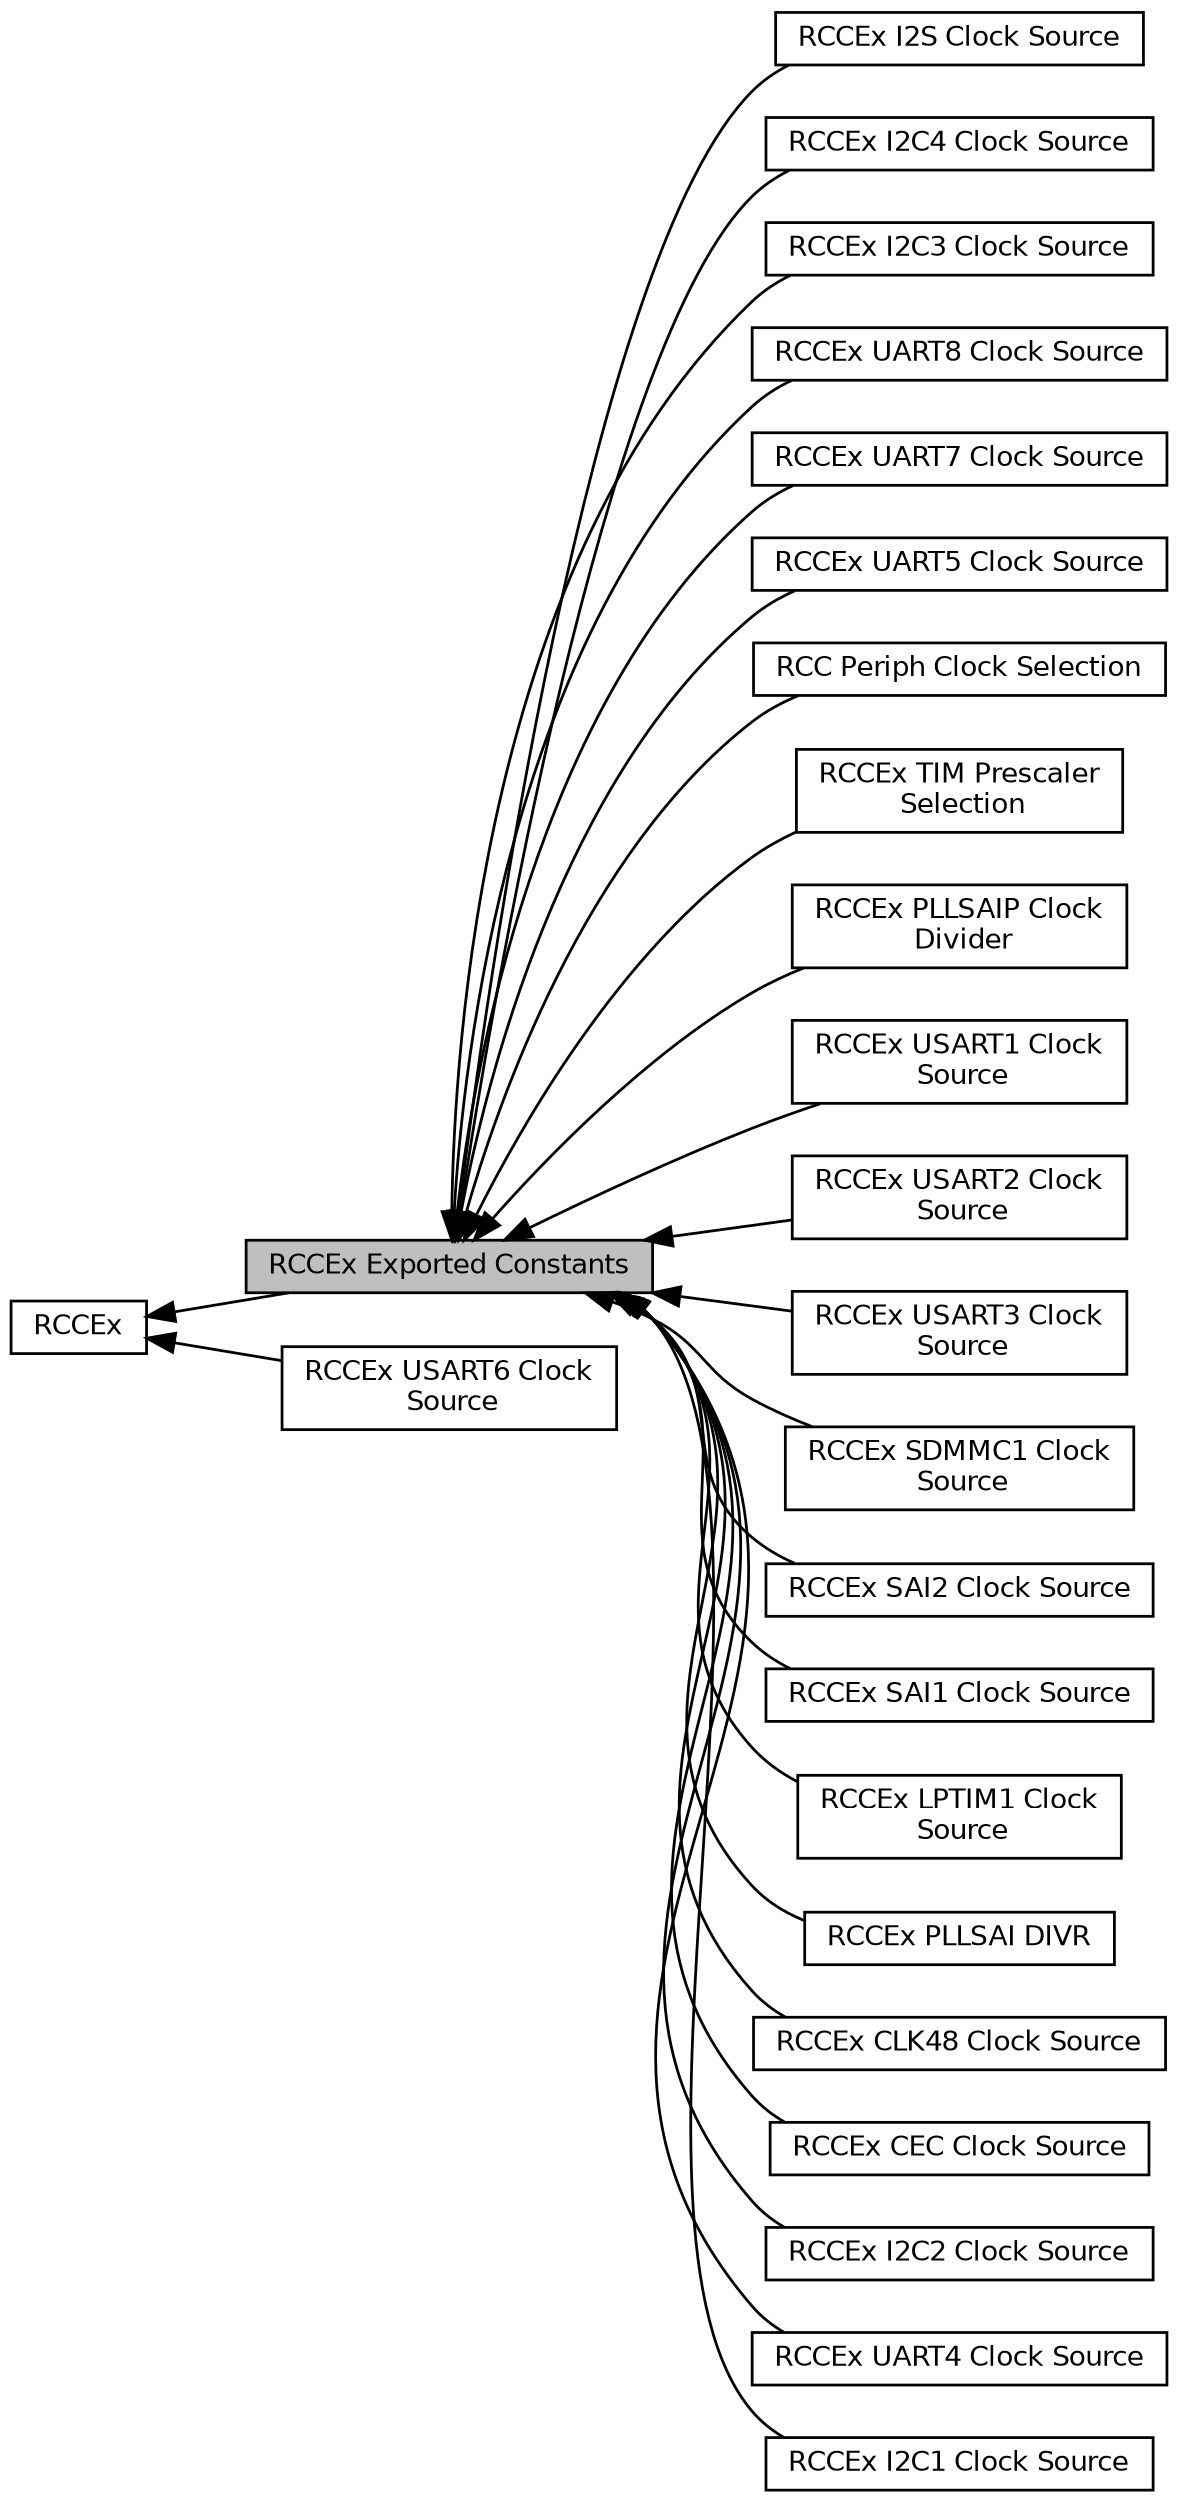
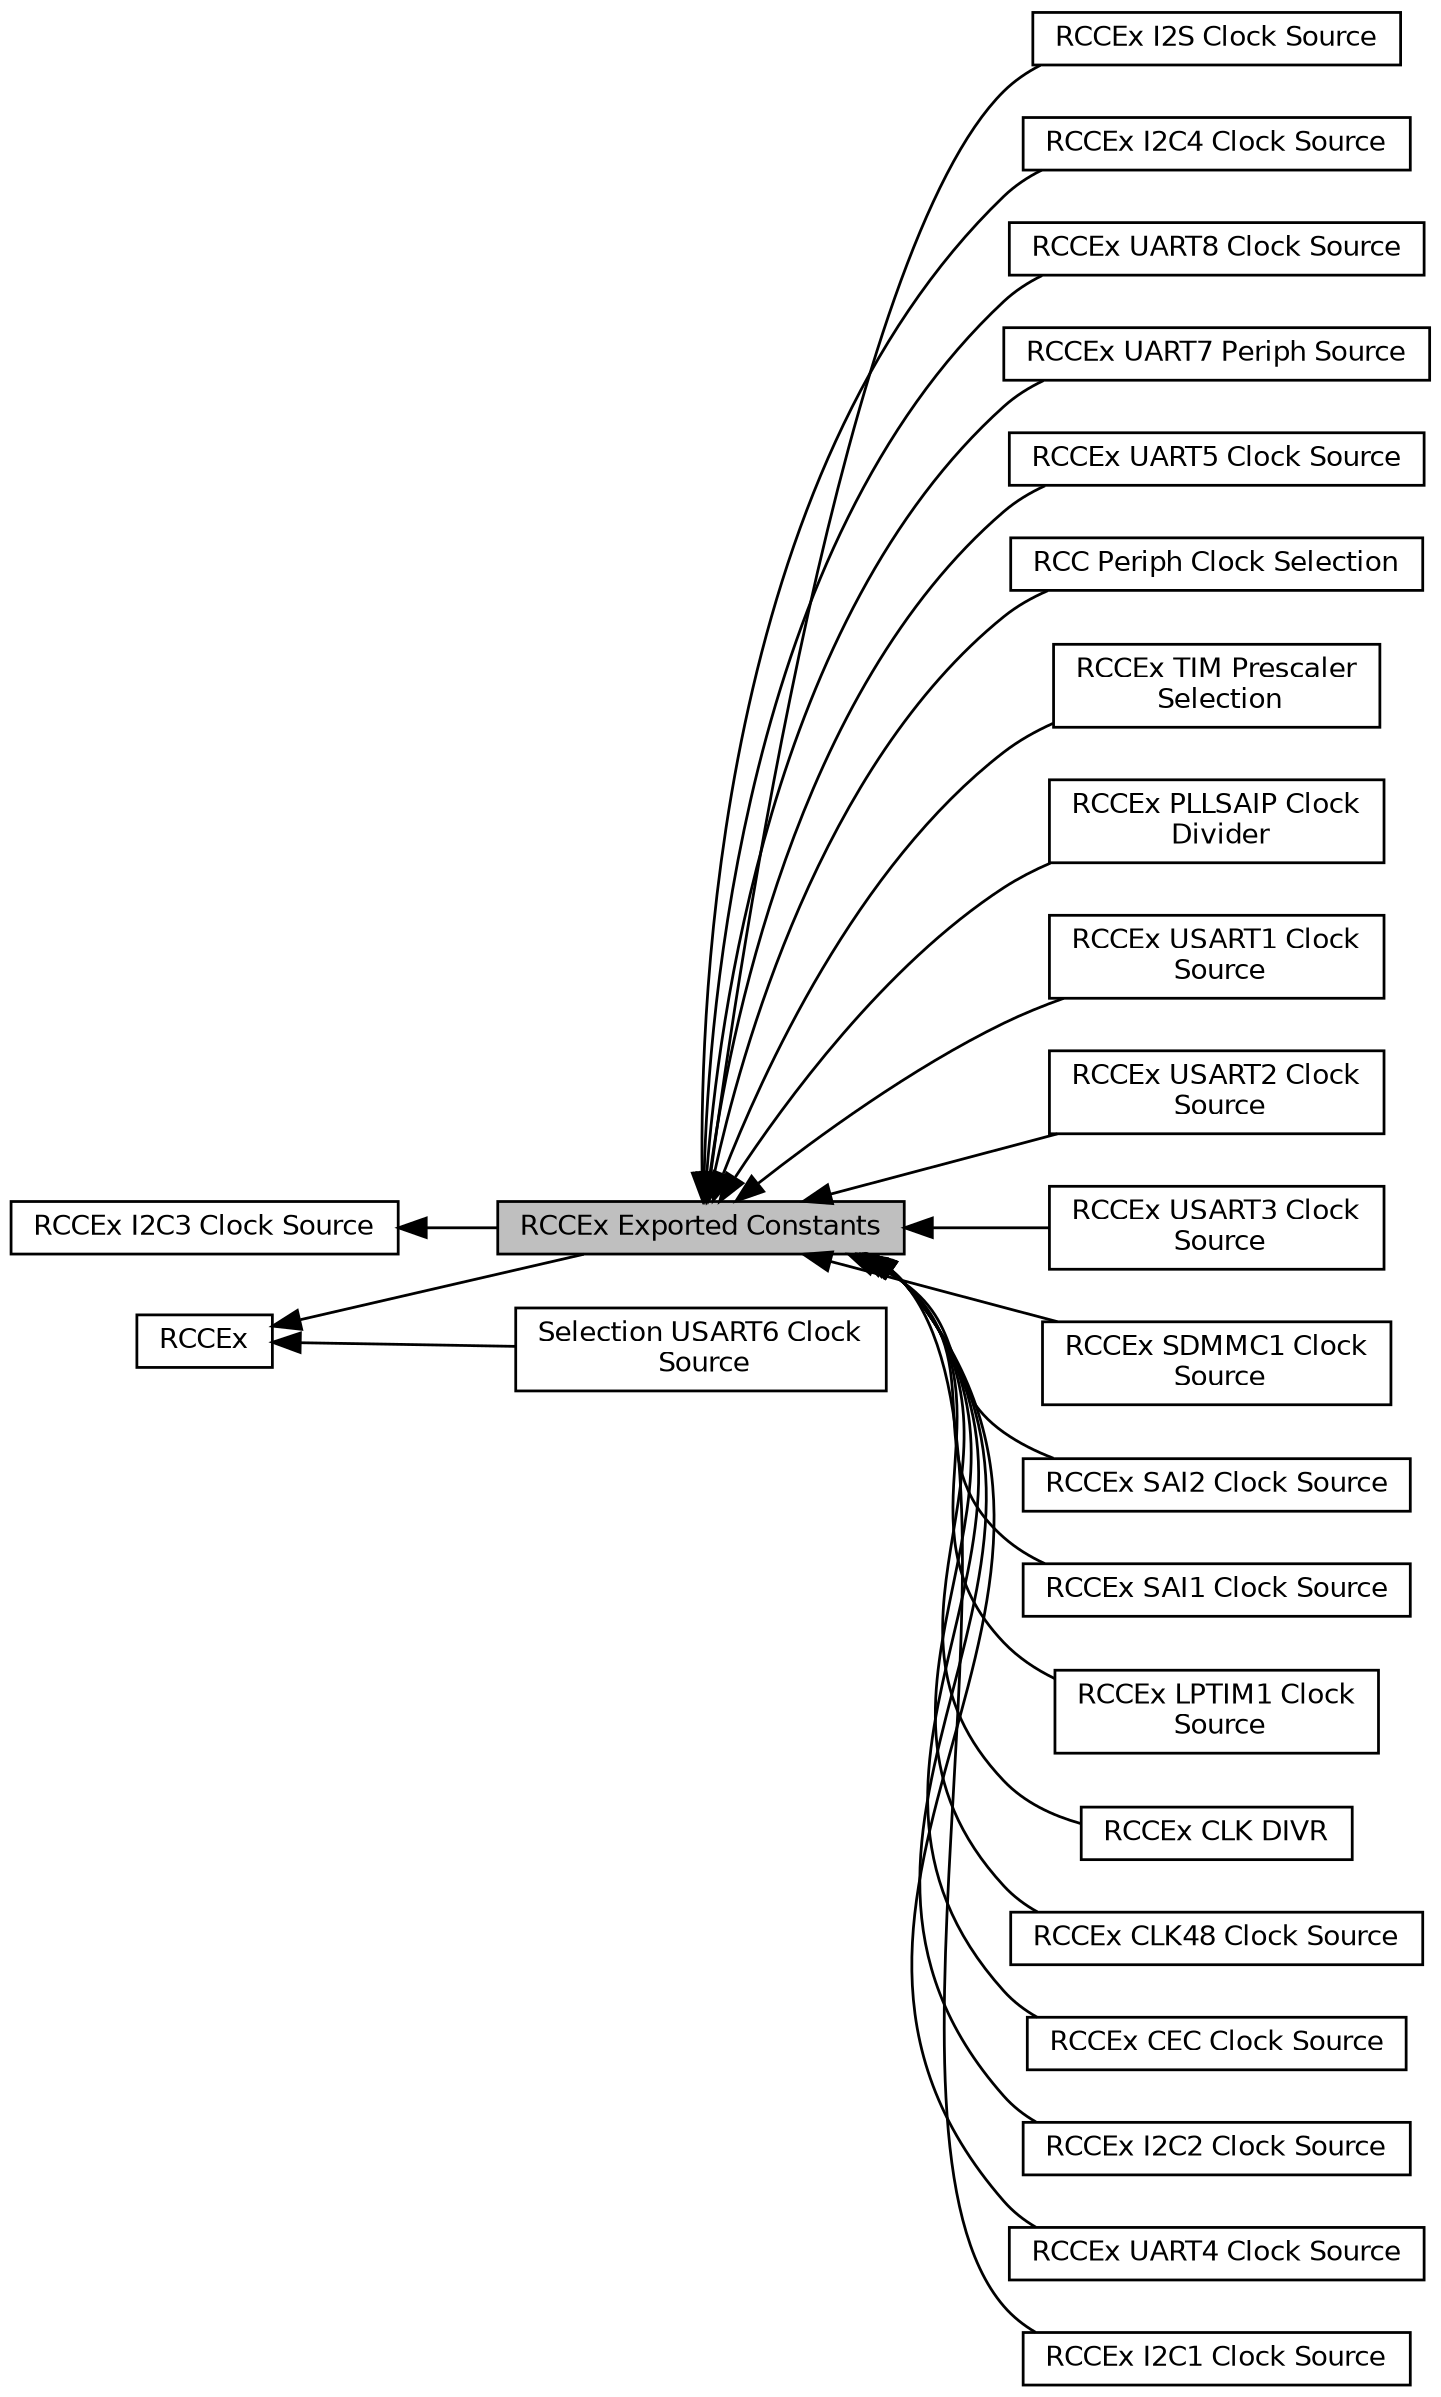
node "RCCEx UART7 Clock Source": label "RCCEx UART7 Clock Source" -> "RCCEx UART7 Periph Source"
edge "RCCEx I2C3 Clock Source" -> "RCCEx Exported Constants": reversed
node "RCCEx USART6 Clock Source": label "RCCEx USART6 Clock Source" -> "Selection USART6 Clock Source"
node "RCCEx PLLSAI DIVR": label "RCCEx PLLSAI DIVR" -> "RCCEx CLK DIVR"
